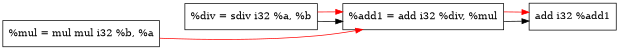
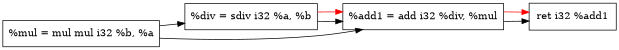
node "add i32 %add1": label "add i32 %add1" -> "ret i32 %add1"
edge "%mul = mul mul i32 %b, %a" -> "%div = sdiv i32 %a, %b": added
edge "%mul = mul mul i32 %b, %a" -> "%add1 = add i32 %div, %mul": color red -> black
